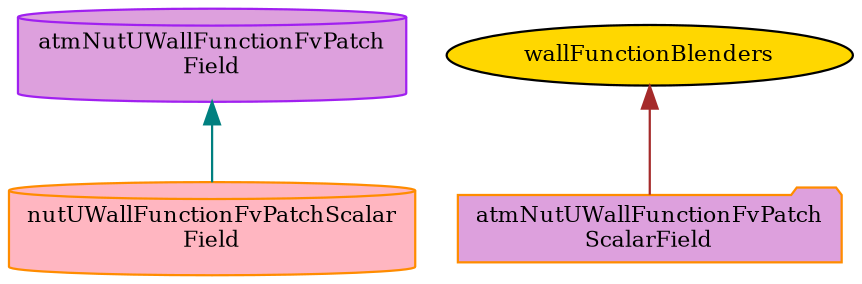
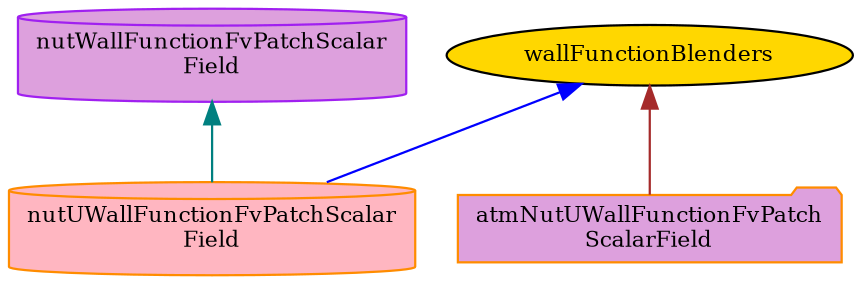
node "atmNutUWallFunctionFvPatch Field": label "atmNutUWallFunctionFvPatch Field" -> "nutWallFunctionFvPatchScalar Field"
edge "nutUWallFunctionFvPatchScalar Field" -> "wallFunctionBlenders": added
